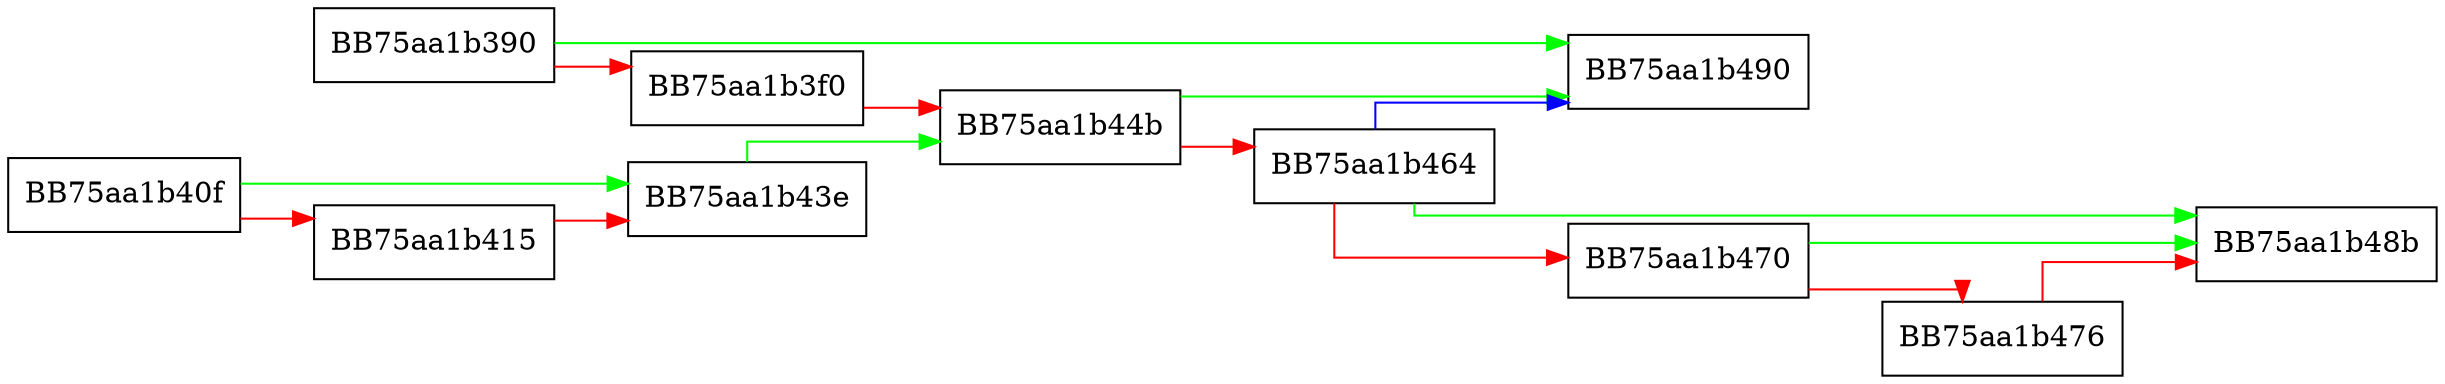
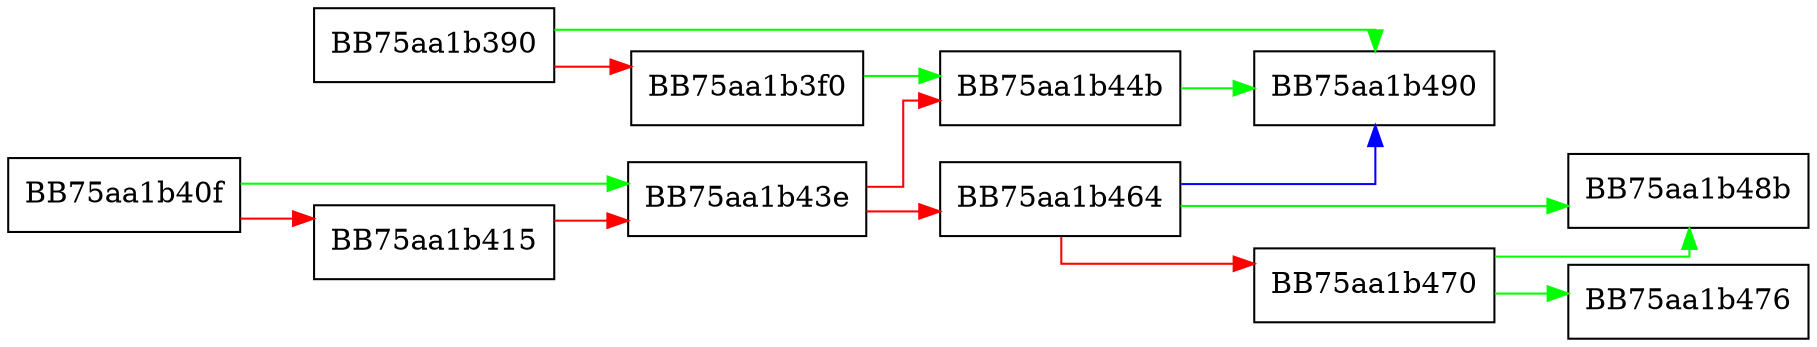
edge "BB75aa1b3f0" -> "BB75aa1b44b": color red -> green
edge "BB75aa1b43e" -> "BB75aa1b44b": color green -> red
edge "BB75aa1b44b" -> "BB75aa1b464": now "BB75aa1b43e" -> "BB75aa1b464"
edge "BB75aa1b476" -> "BB75aa1b48b": removed
edge "BB75aa1b470" -> "BB75aa1b476": color red -> green
